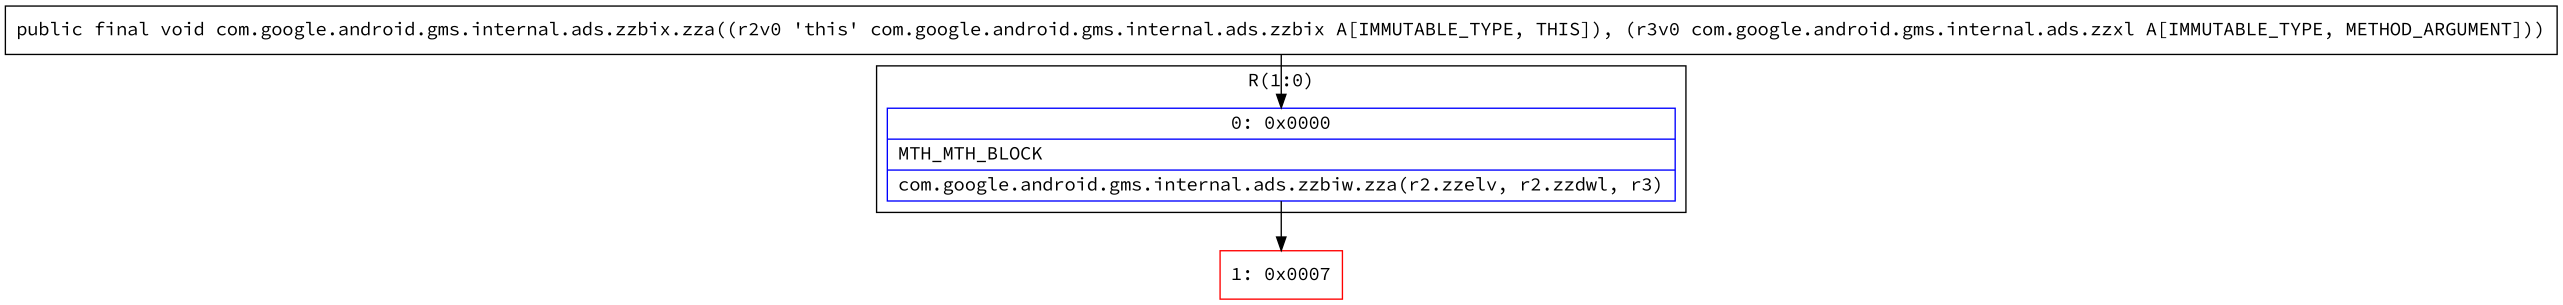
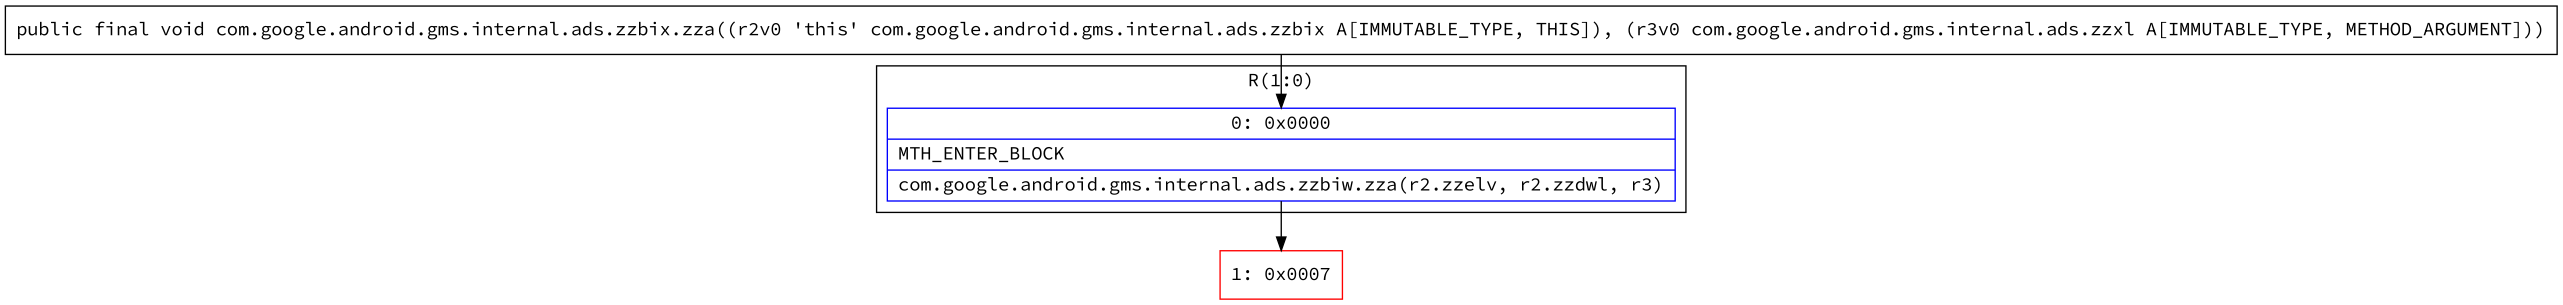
node "0: 0x0000": text "MTH_MTH_BLOCK" -> "MTH_ENTER_BLOCK"
